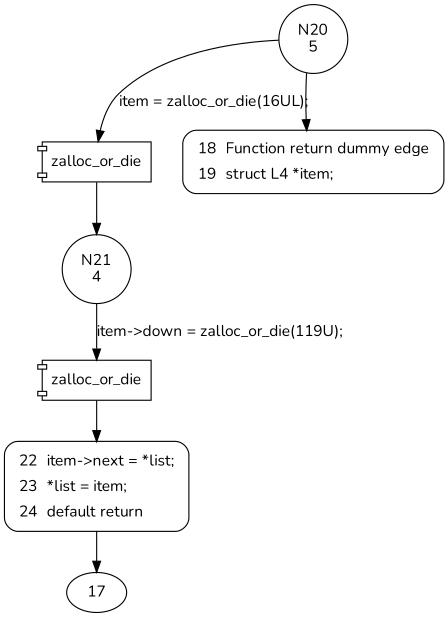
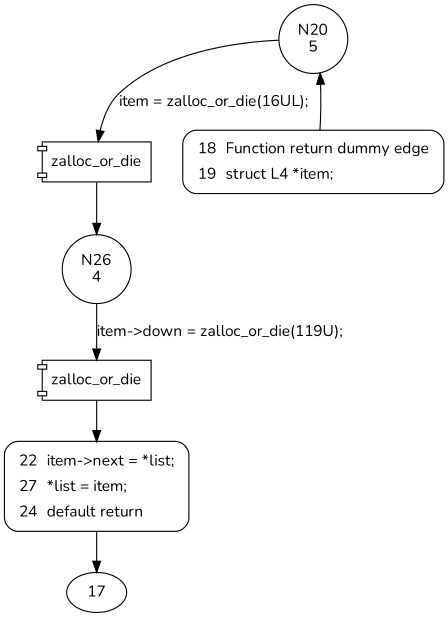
edge "N20 5" -> "18": reversed
node "N21 4": label "N21 4" -> "N26 4"
node "22": text "23" -> "27"
